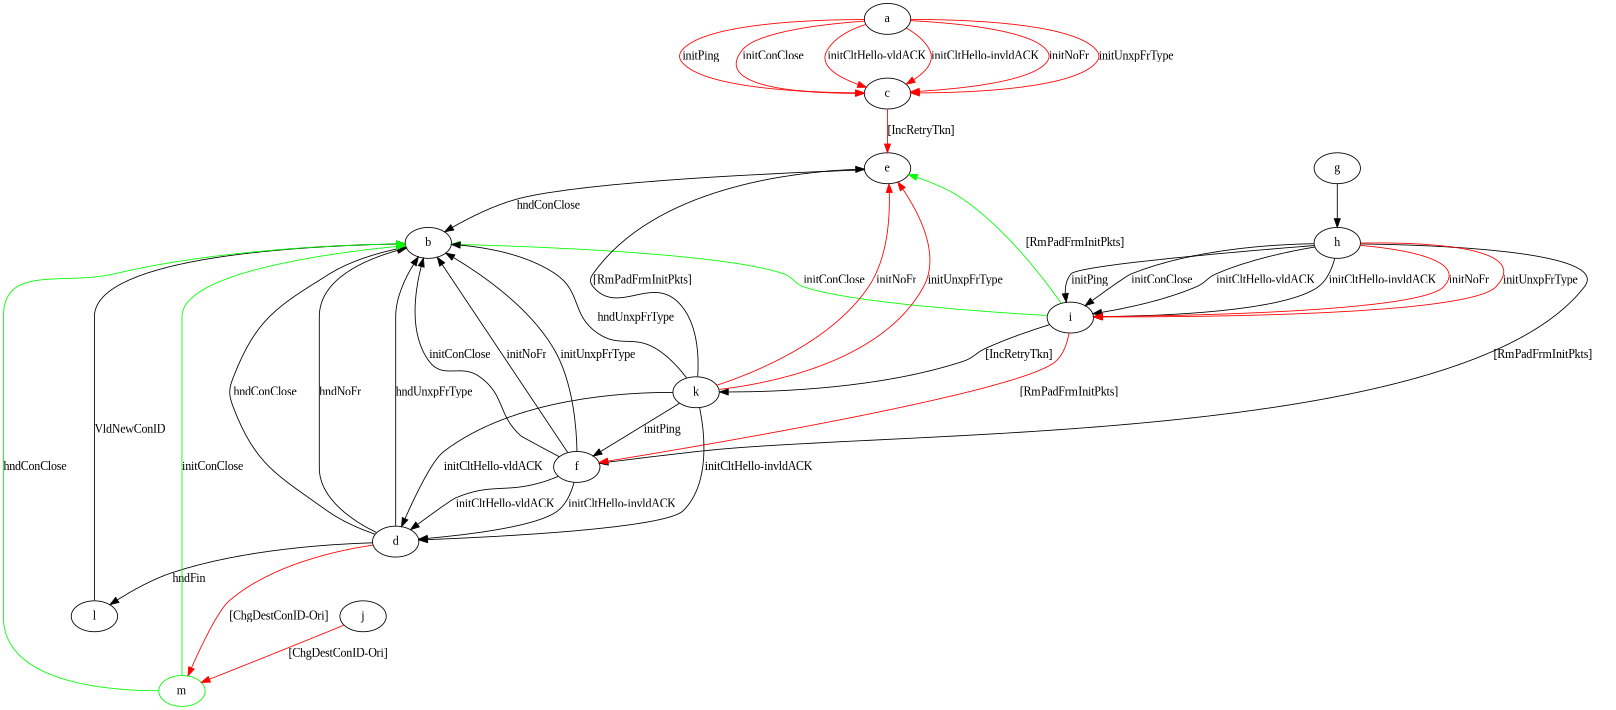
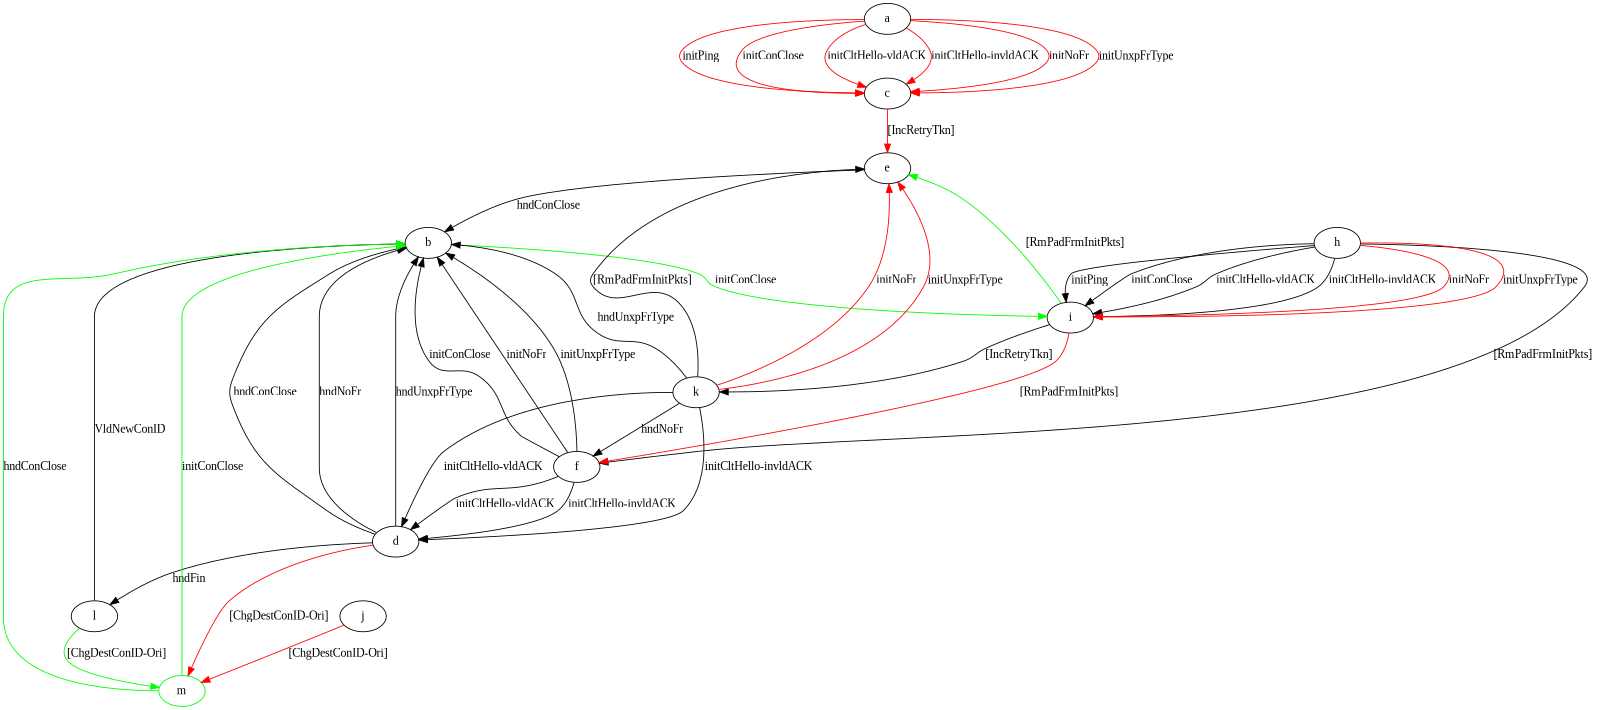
node "g": removed
edge "i" -> "b": reversed
edge "k" -> "f": label "initPing " -> "hndNoFr "
edge "l" -> "m": added, label "[ChgDestConID-Ori]"
